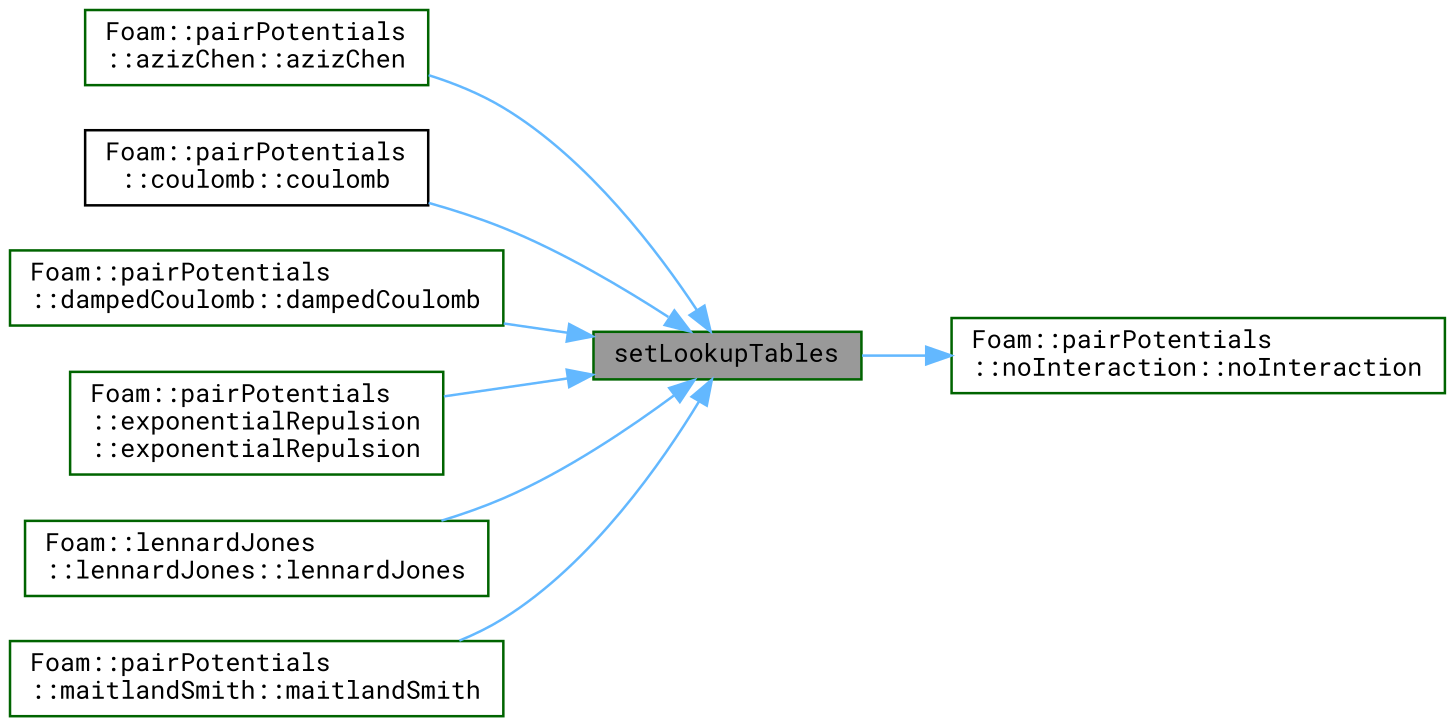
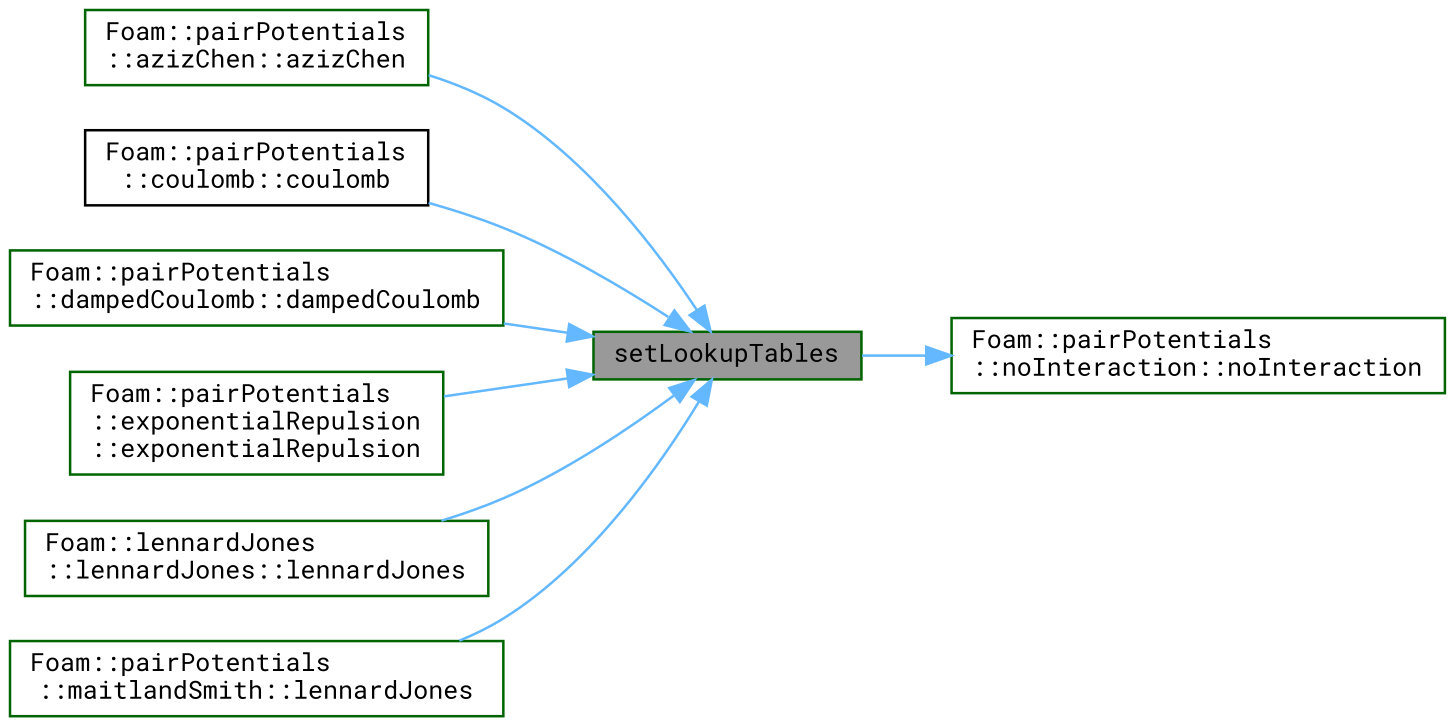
node "Foam::pairPotentials ::maitlandSmith::maitlandSmith": label "Foam::pairPotentials ::maitlandSmith::maitlandSmith" -> "Foam::pairPotentials ::maitlandSmith::lennardJones"
